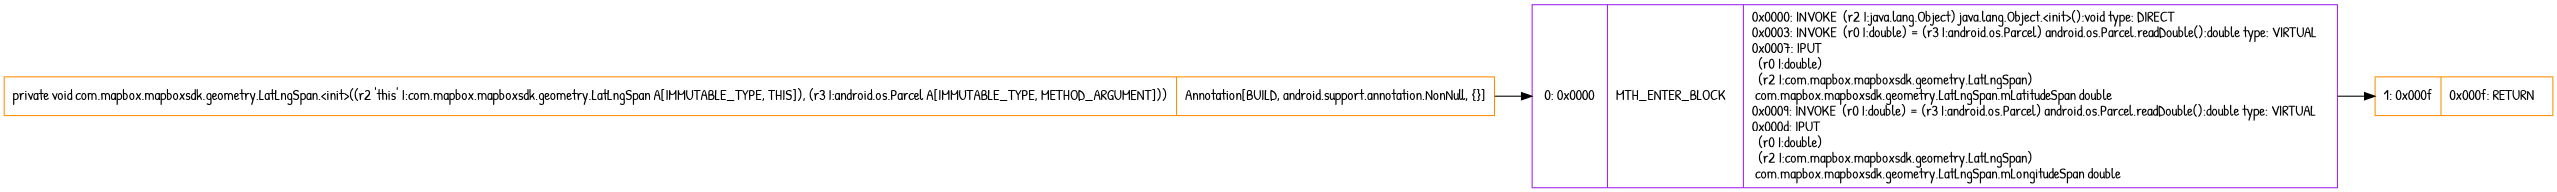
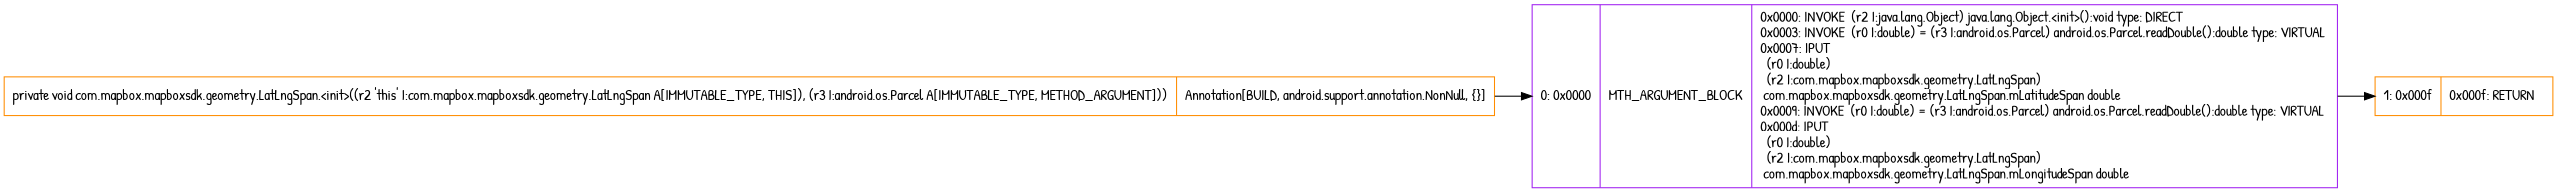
node "0: 0x0000": text "MTH_ENTER_BLOCK" -> "MTH_ARGUMENT_BLOCK"
